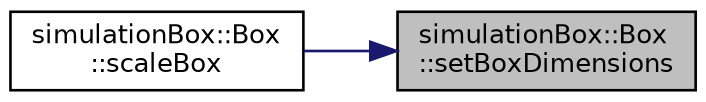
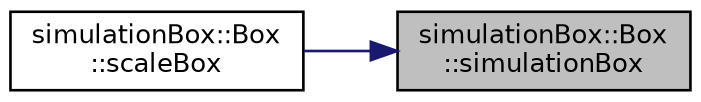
node "simulationBox::Box ::setBoxDimensions": label "simulationBox::Box ::setBoxDimensions" -> "simulationBox::Box ::simulationBox"
